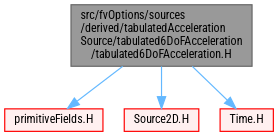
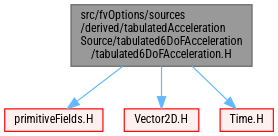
node "Source2D.H": label "Source2D.H" -> "Vector2D.H"
